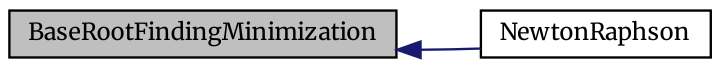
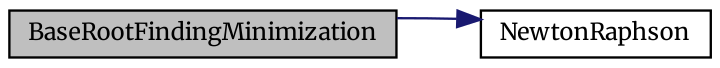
edge "NewtonRaphson" -> "BaseRootFindingMinimization": reversed
